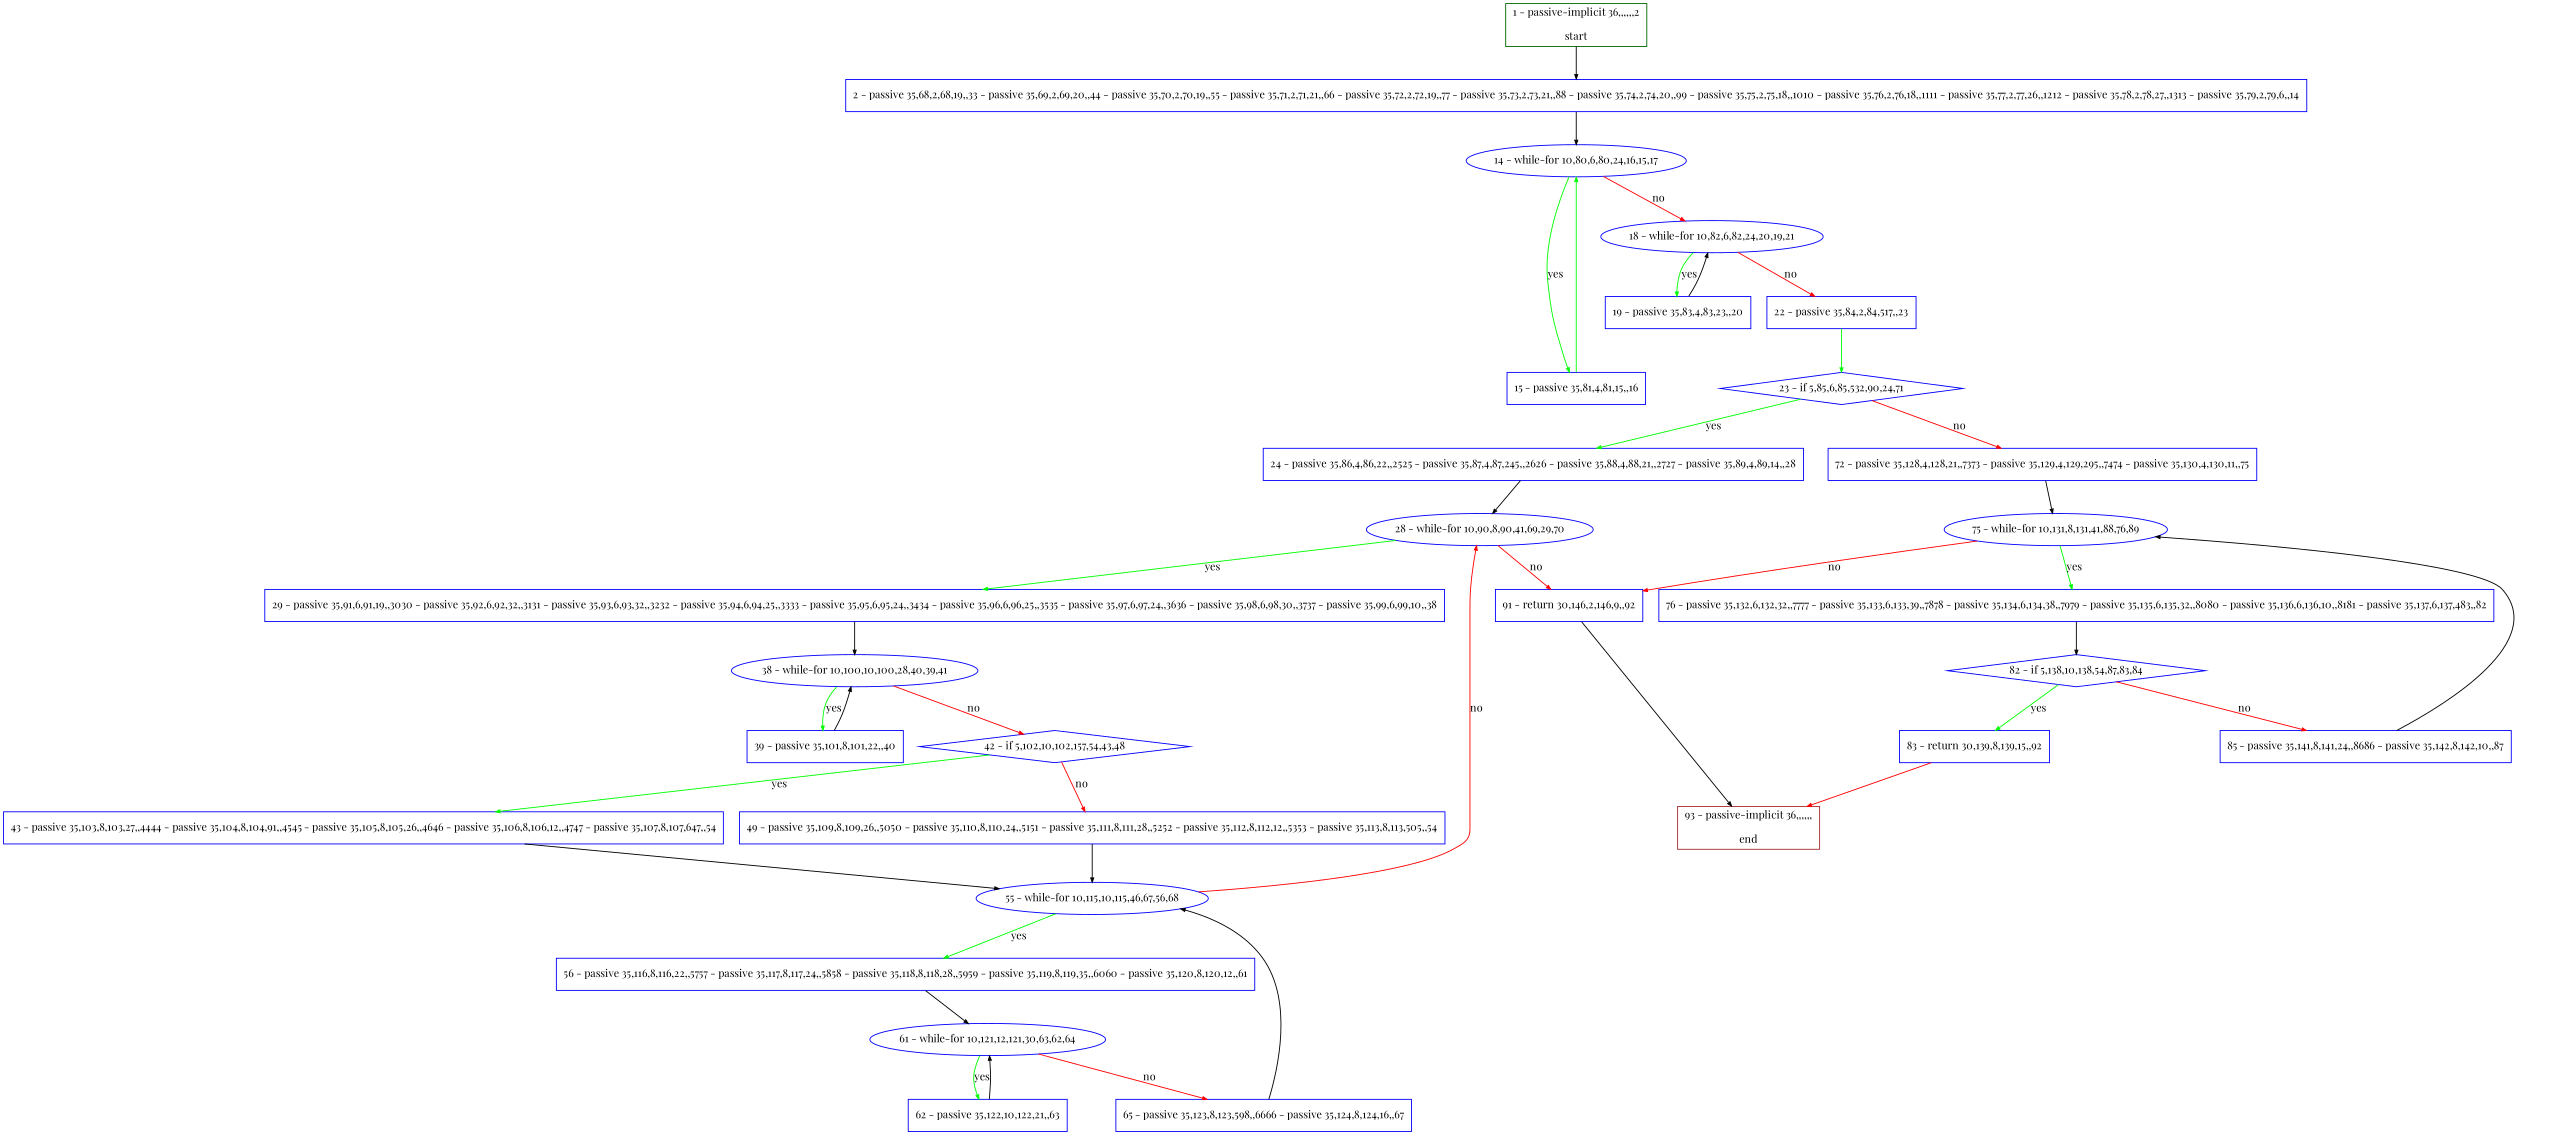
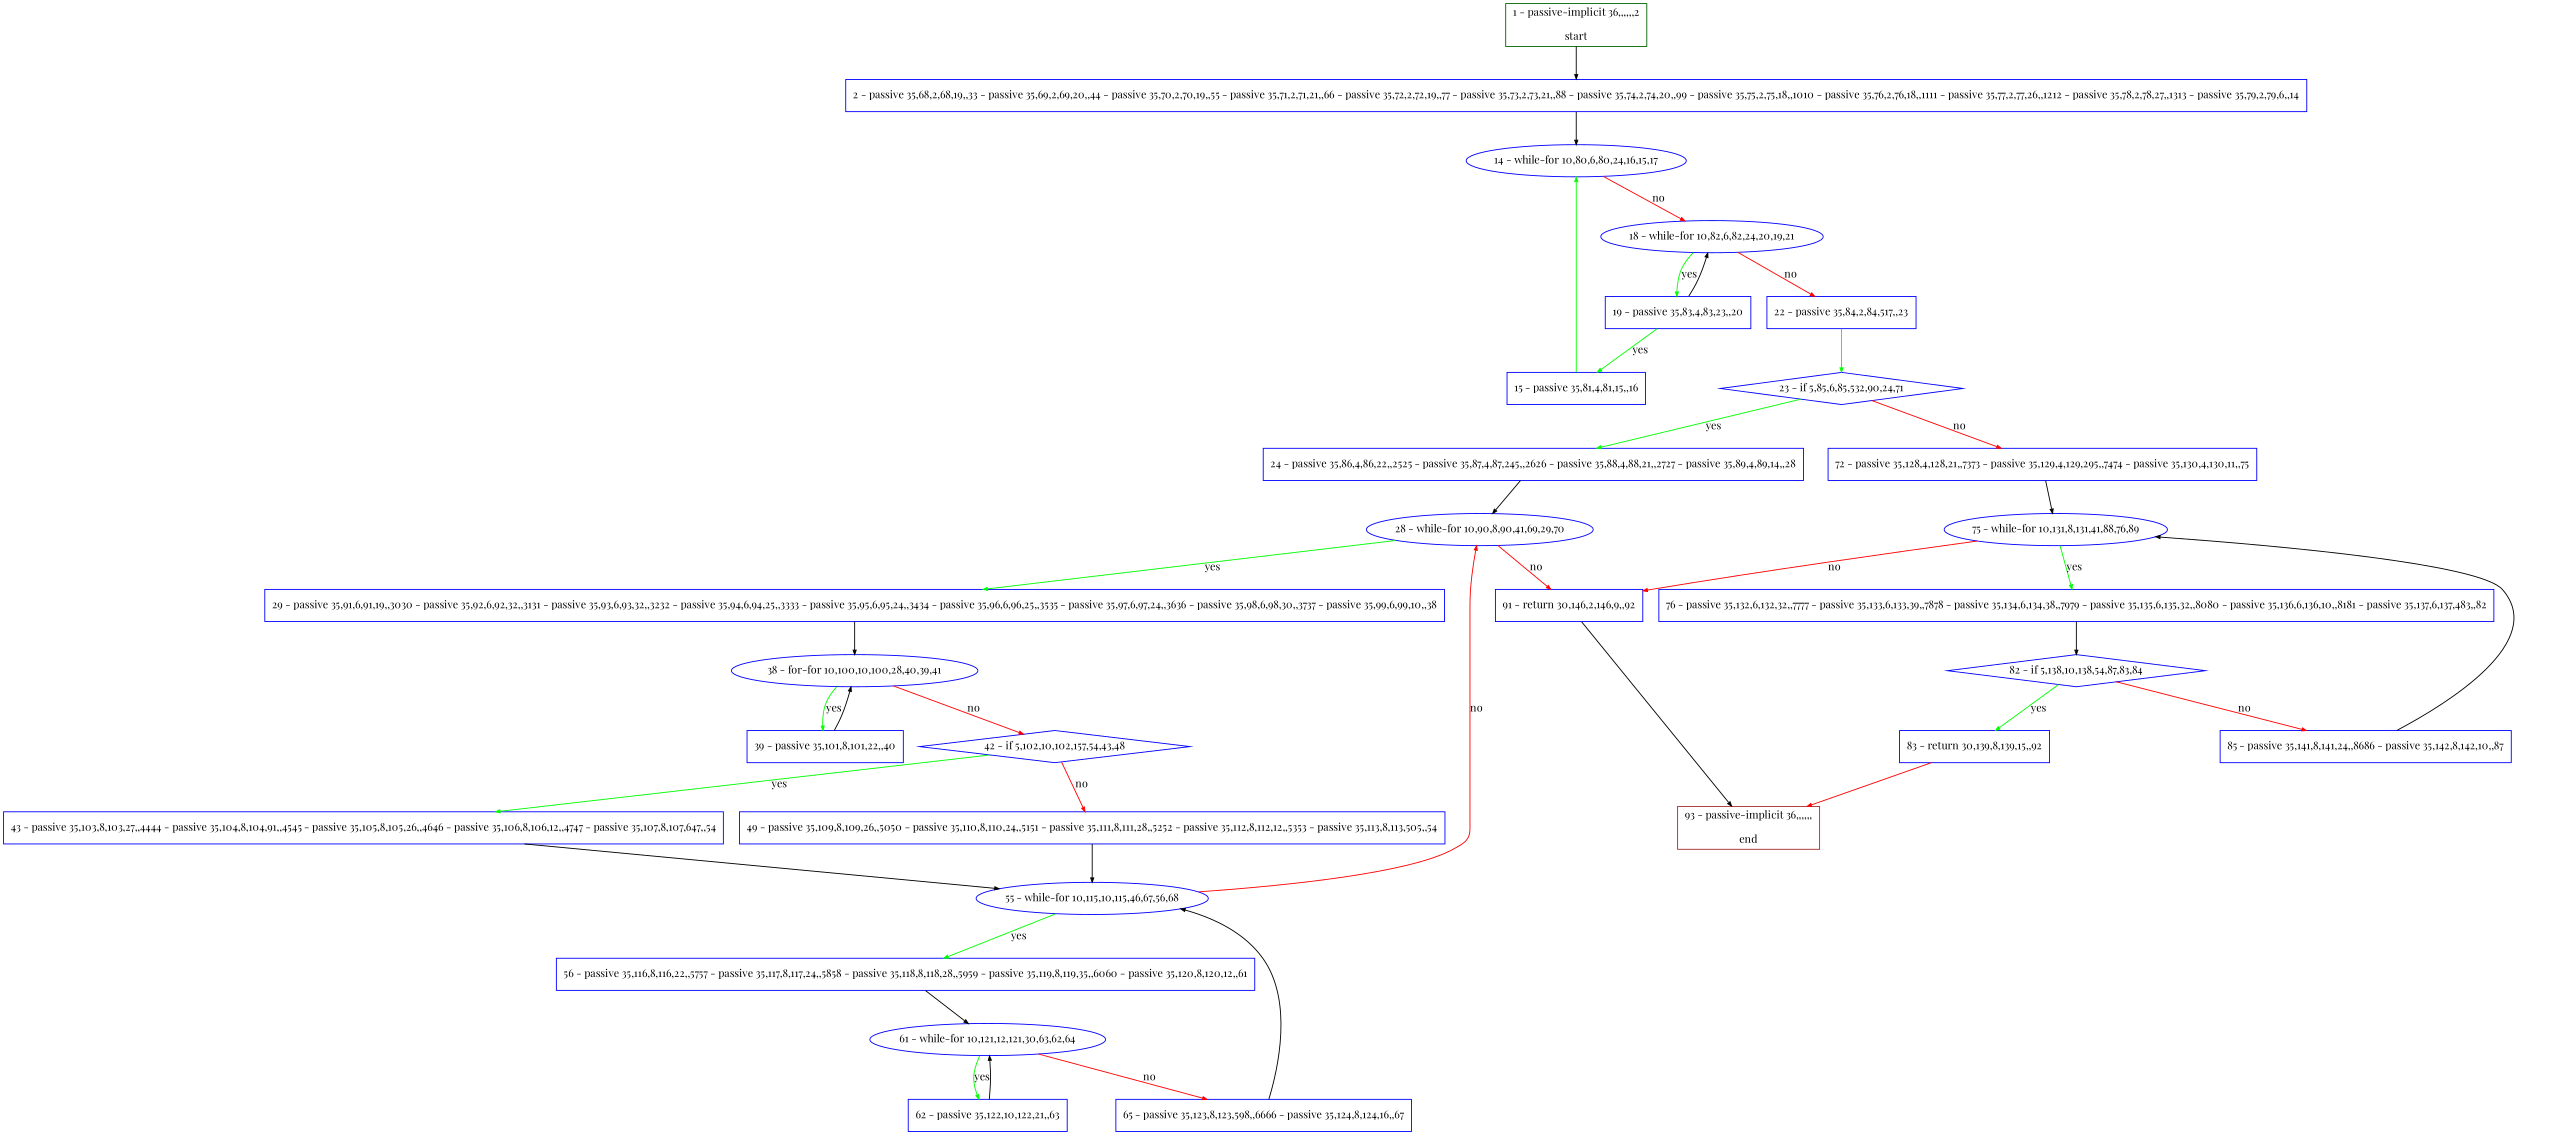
edge "14 - while-for 10,80,6,80,24,16,15,17" -> "15 - passive 35,81,4,81,15,,16": now "19 - passive 35,83,4,83,23,,20" -> "15 - passive 35,81,4,81,15,,16"
node "38 - while-for 10,100,10,100,28,40,39,41": label "38 - while-for 10,100,10,100,28,40,39,41" -> "38 - for-for 10,100,10,100,28,40,39,41"
